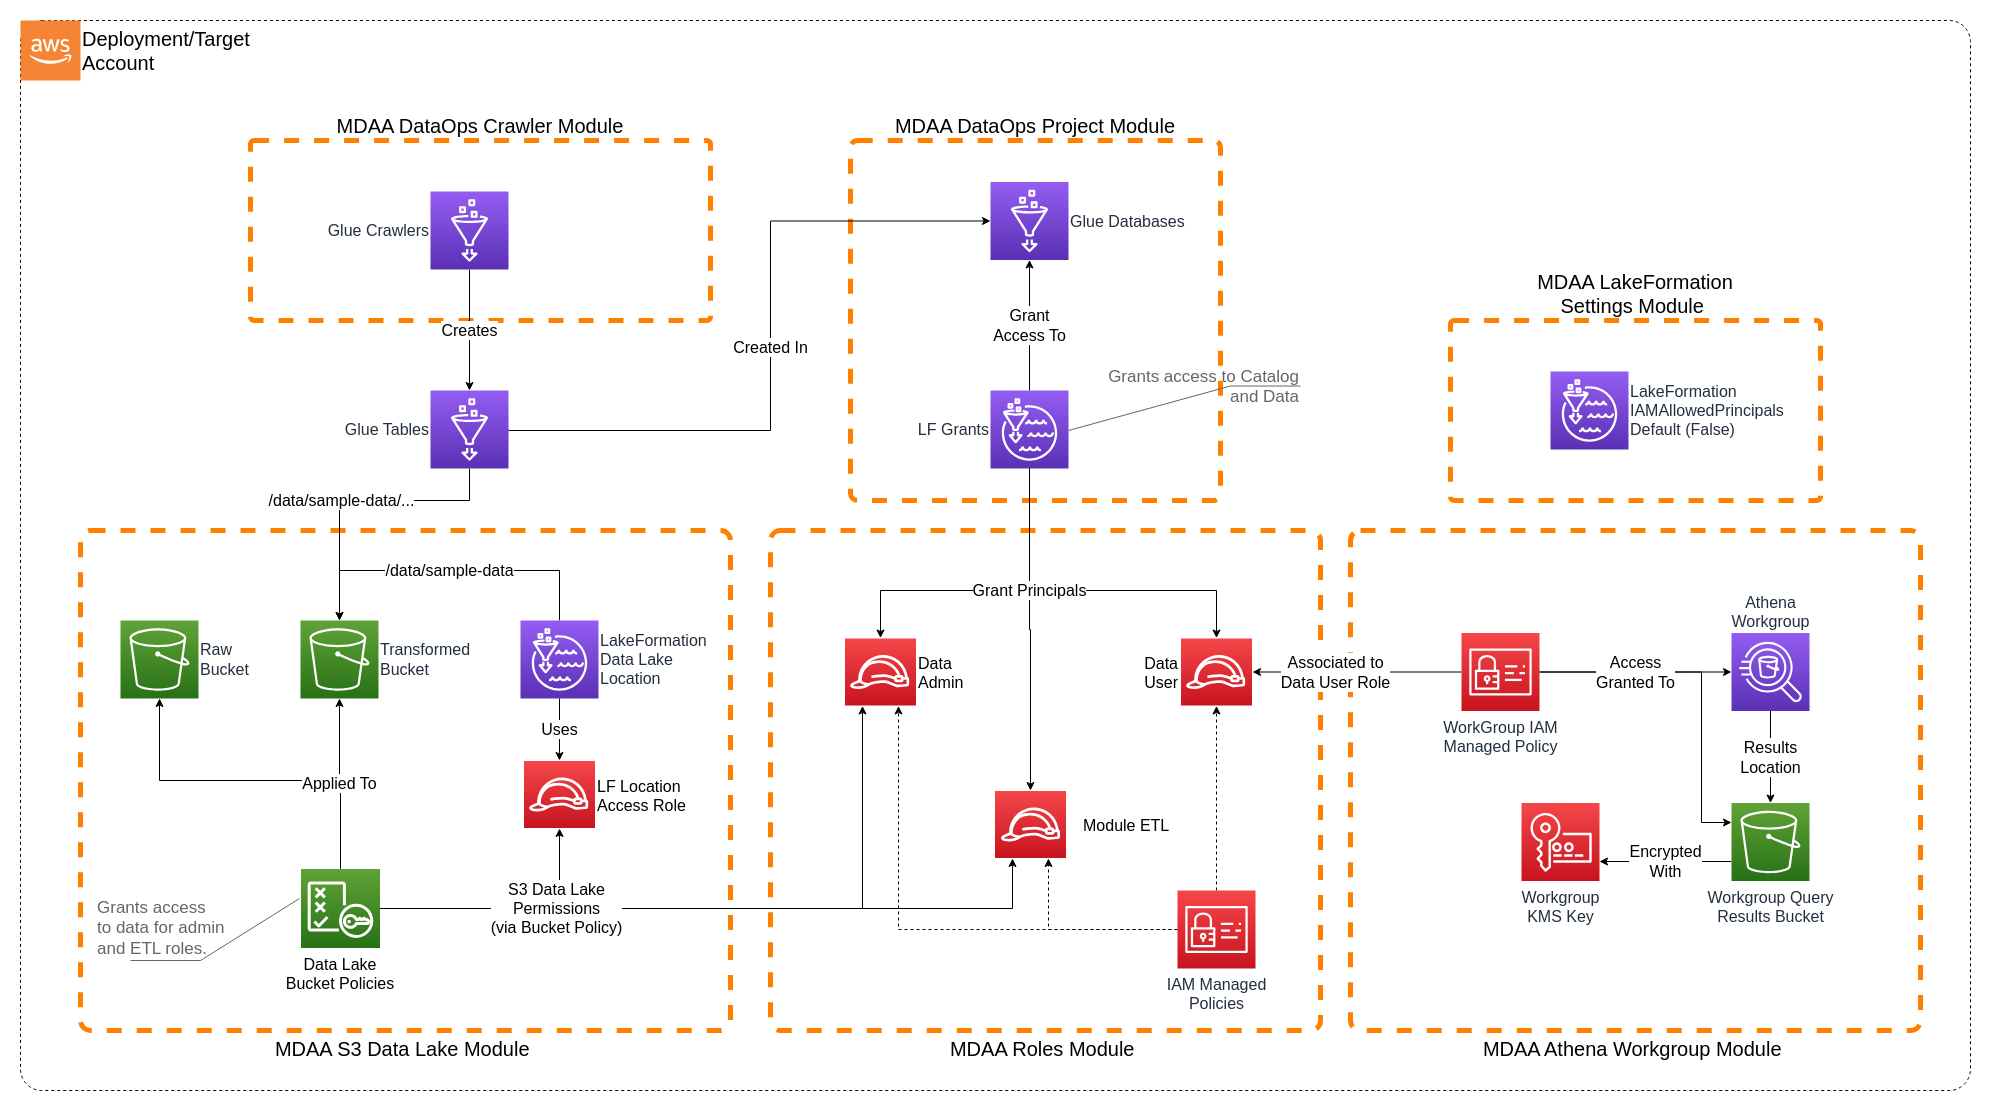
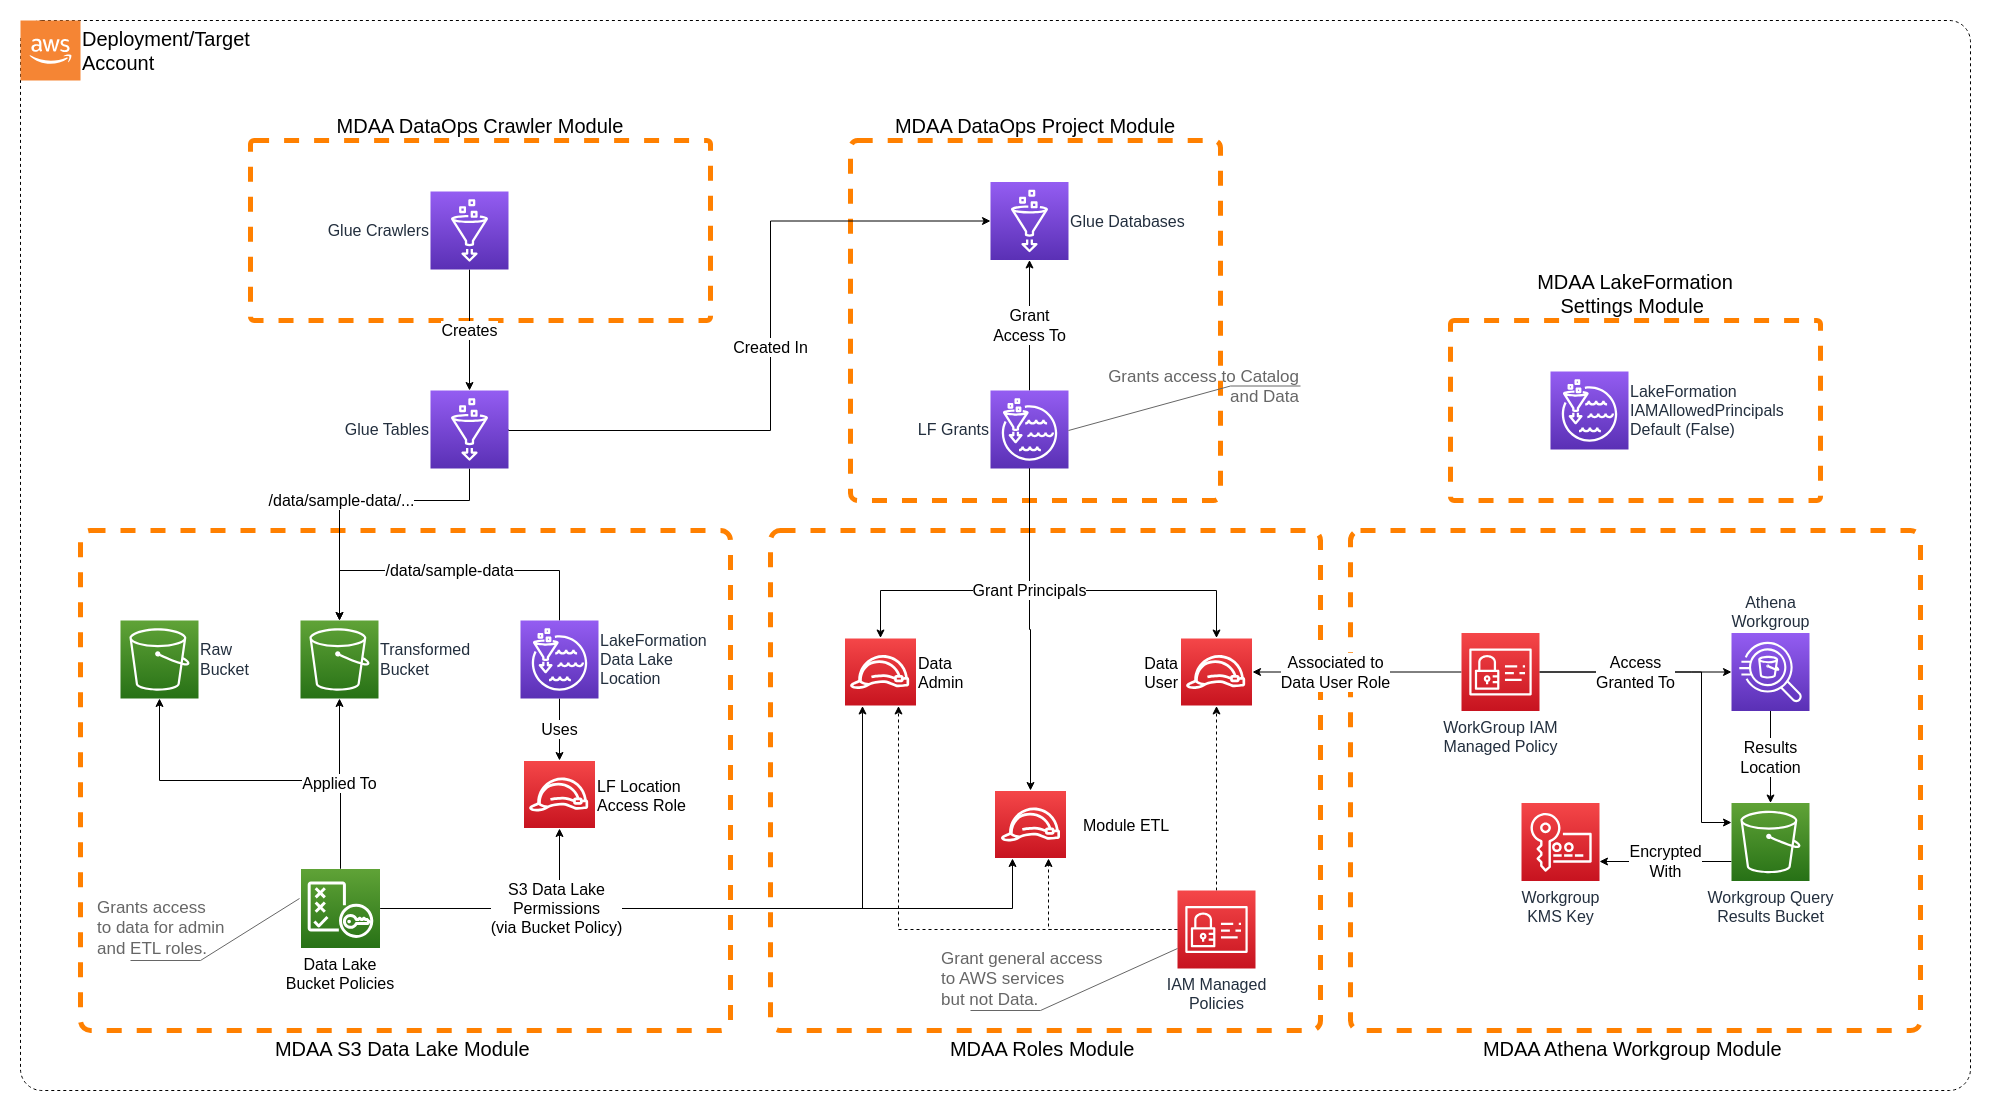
node "Grant general access to AWS services but not Data.": added
